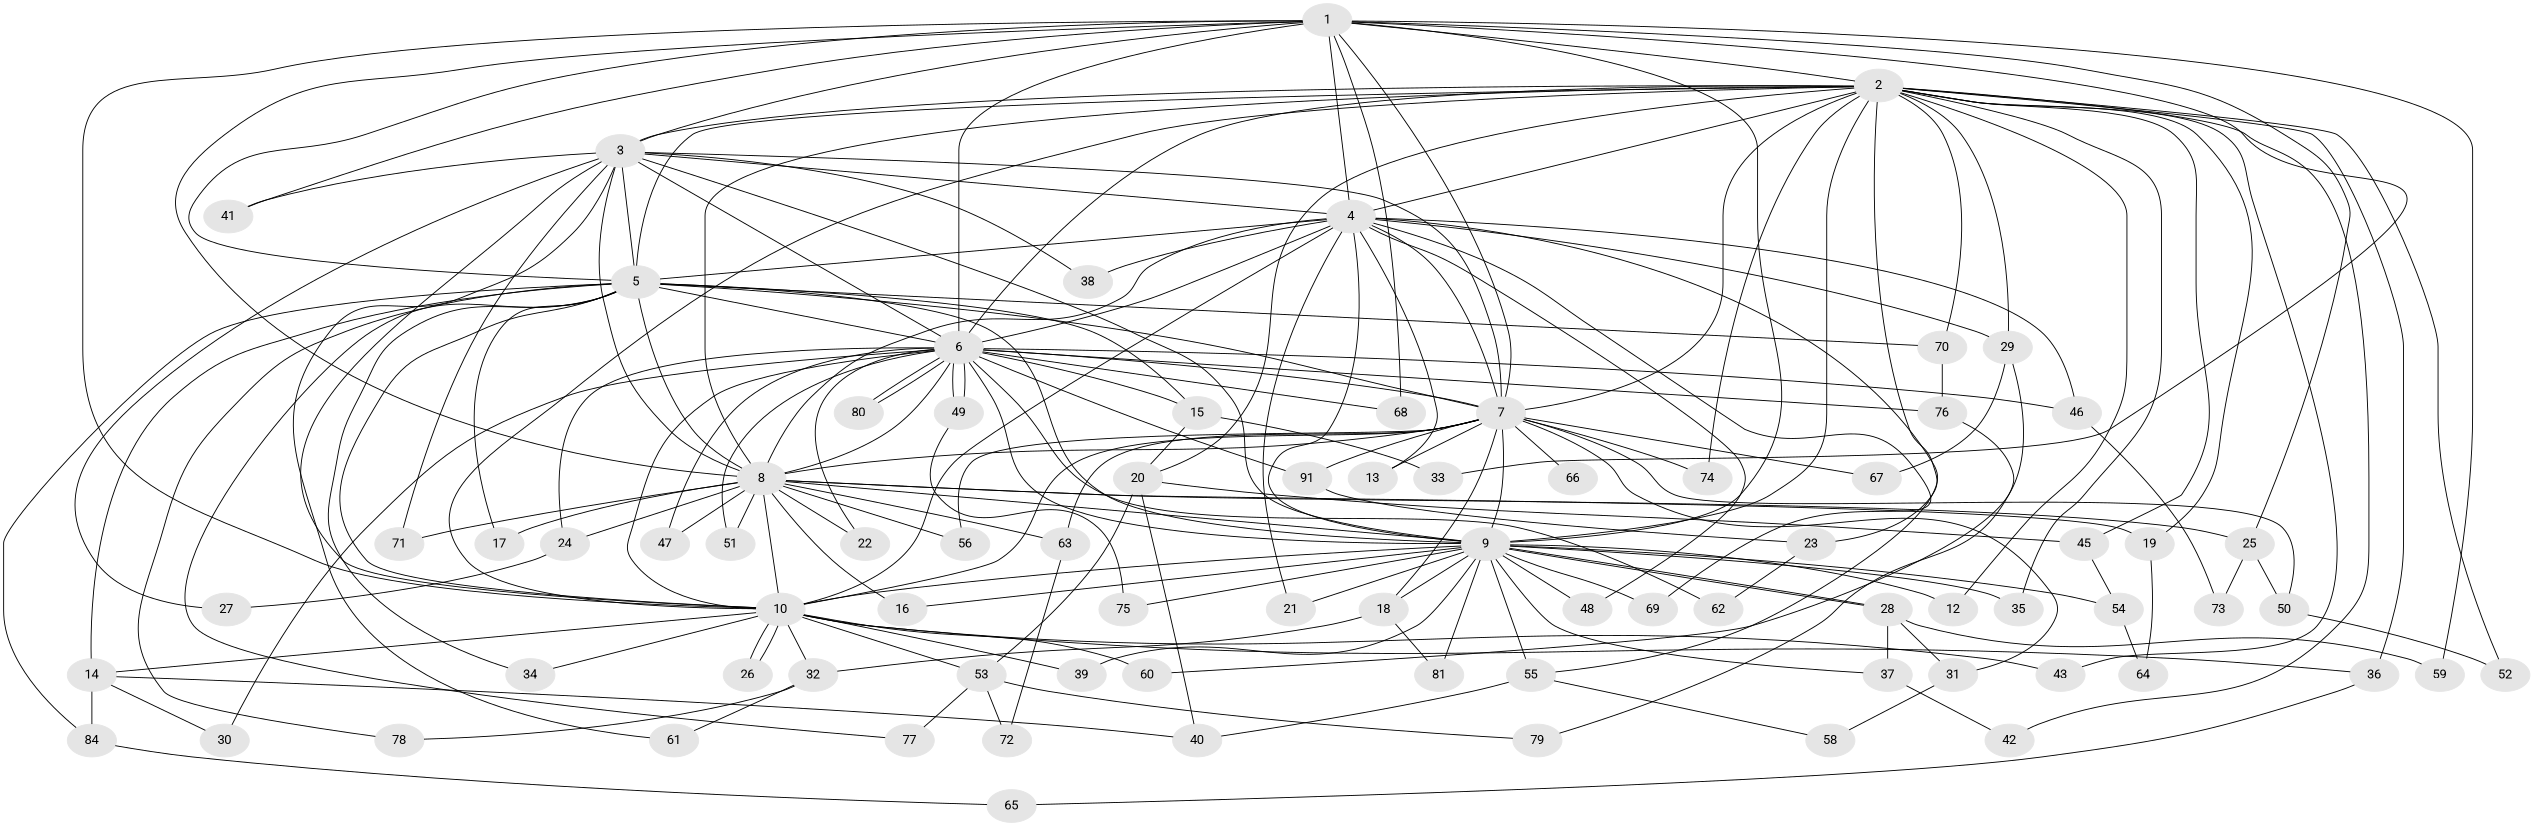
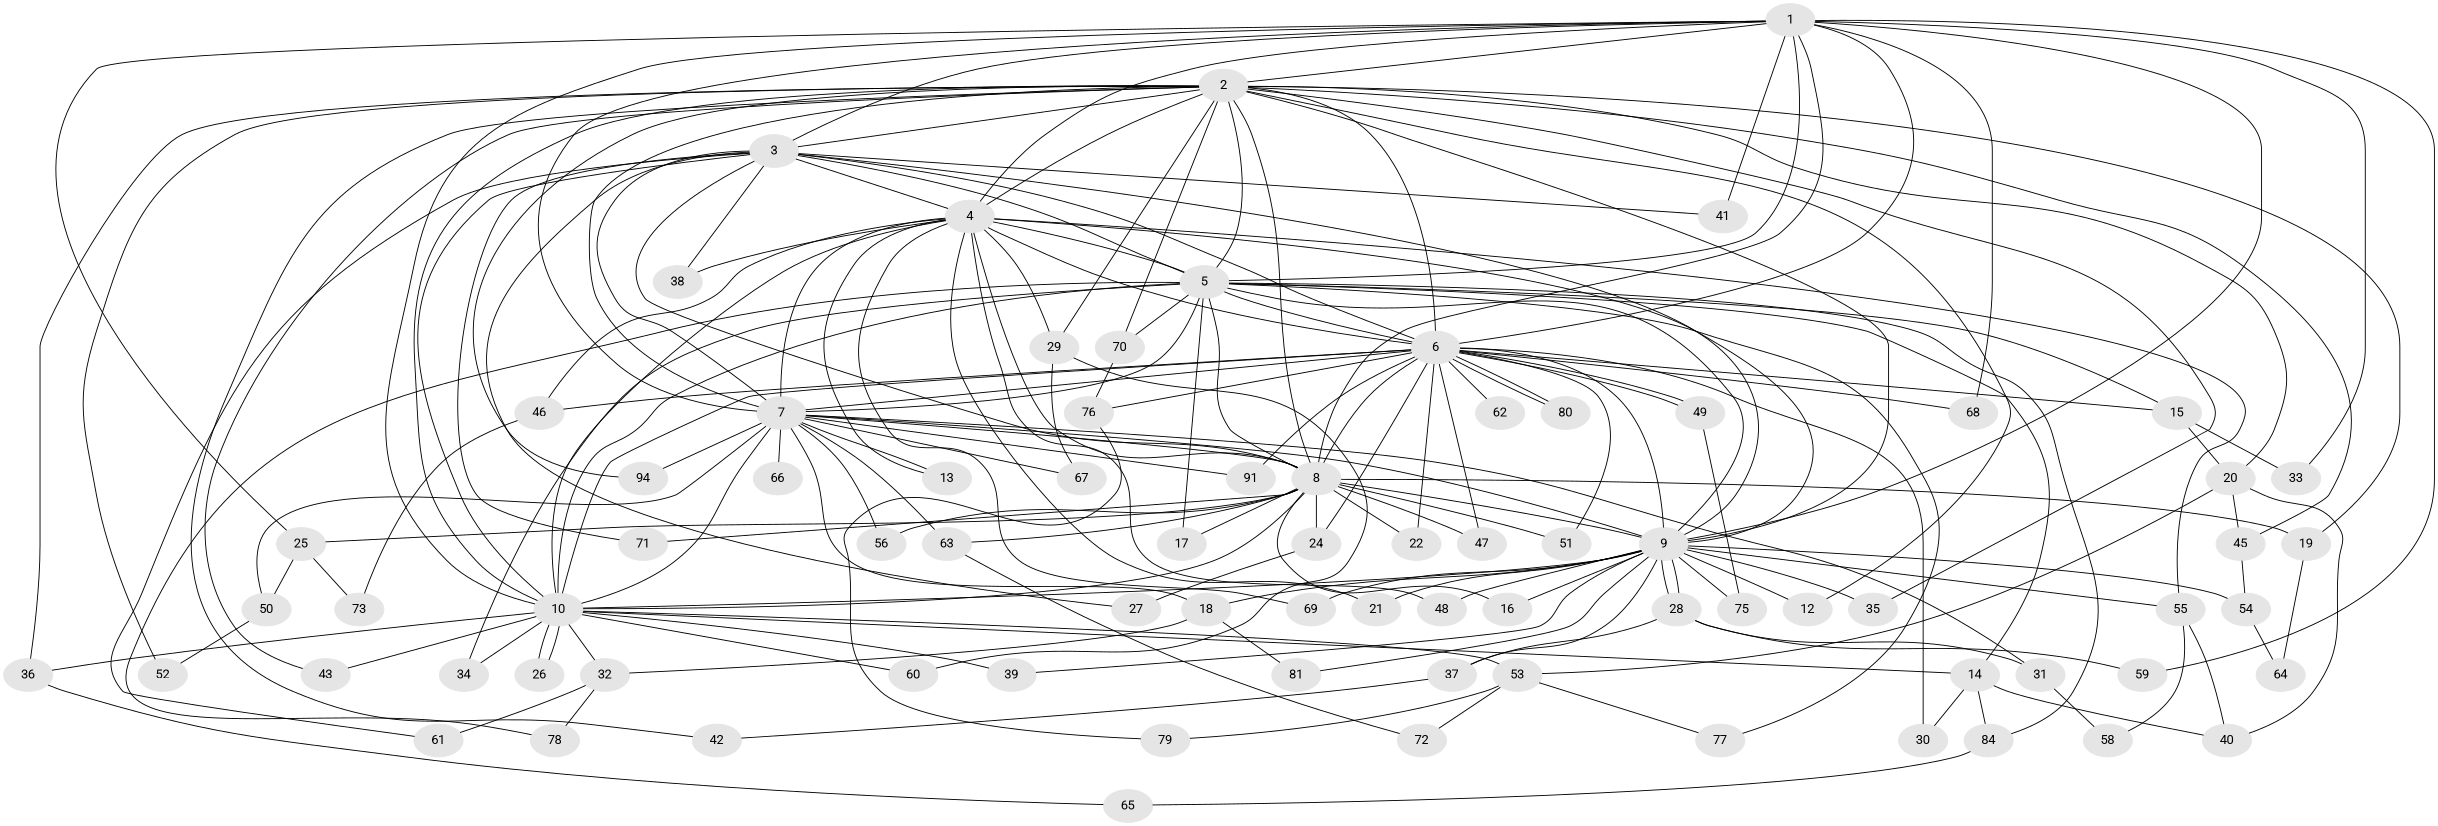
node "74": label "74" -> "94"
node "23": removed
